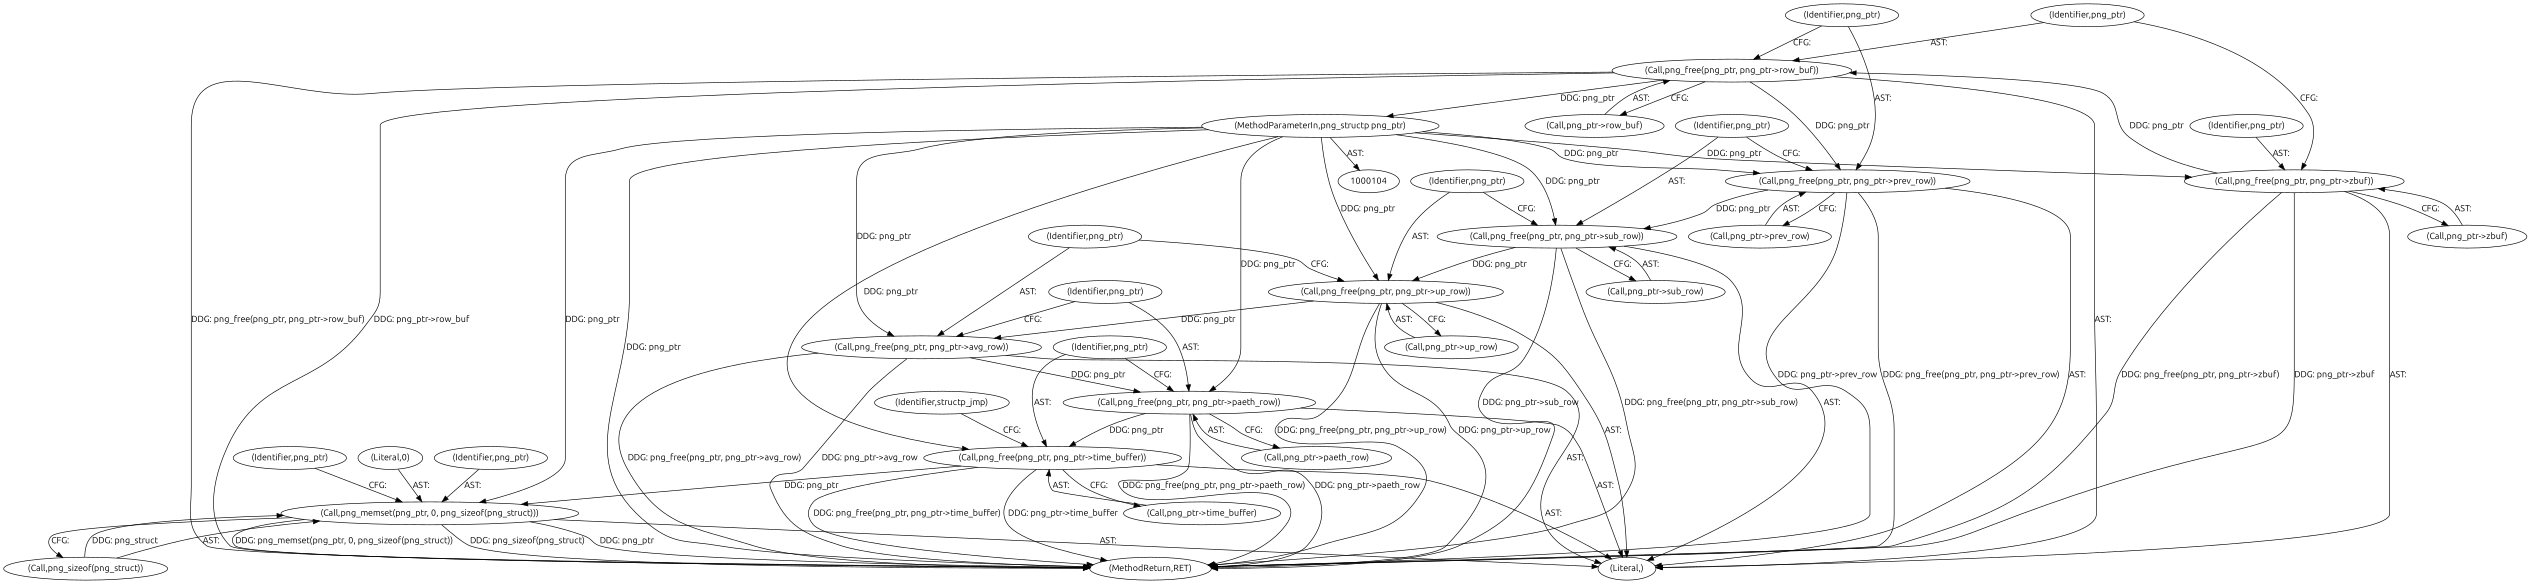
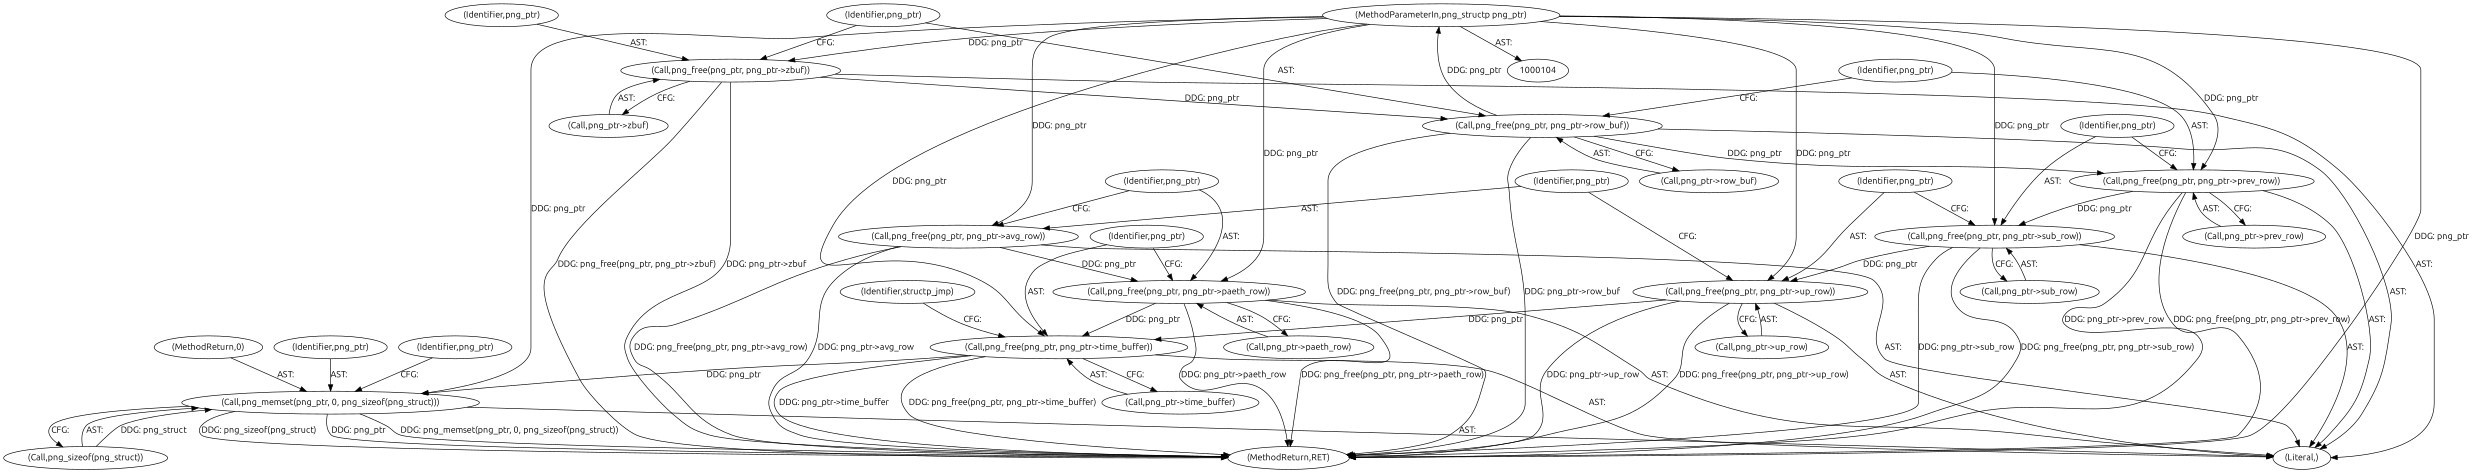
edge "(Call,png_free(png_ptr, png_ptr->up_row))" -> "(Call,png_free(png_ptr, png_ptr->avg_row))": now "(Call,png_free(png_ptr, png_ptr->up_row))" -> "(Call,png_free(png_ptr, png_ptr->time_buffer))"
node "(Literal,0)": label "(Literal,0)" -> "(MethodReturn,0)"
